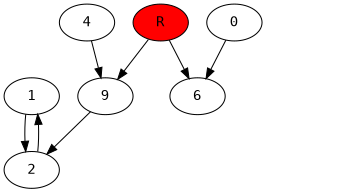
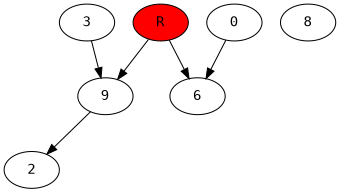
node "4": label "4" -> "3"
node "8": added
node "1": removed
